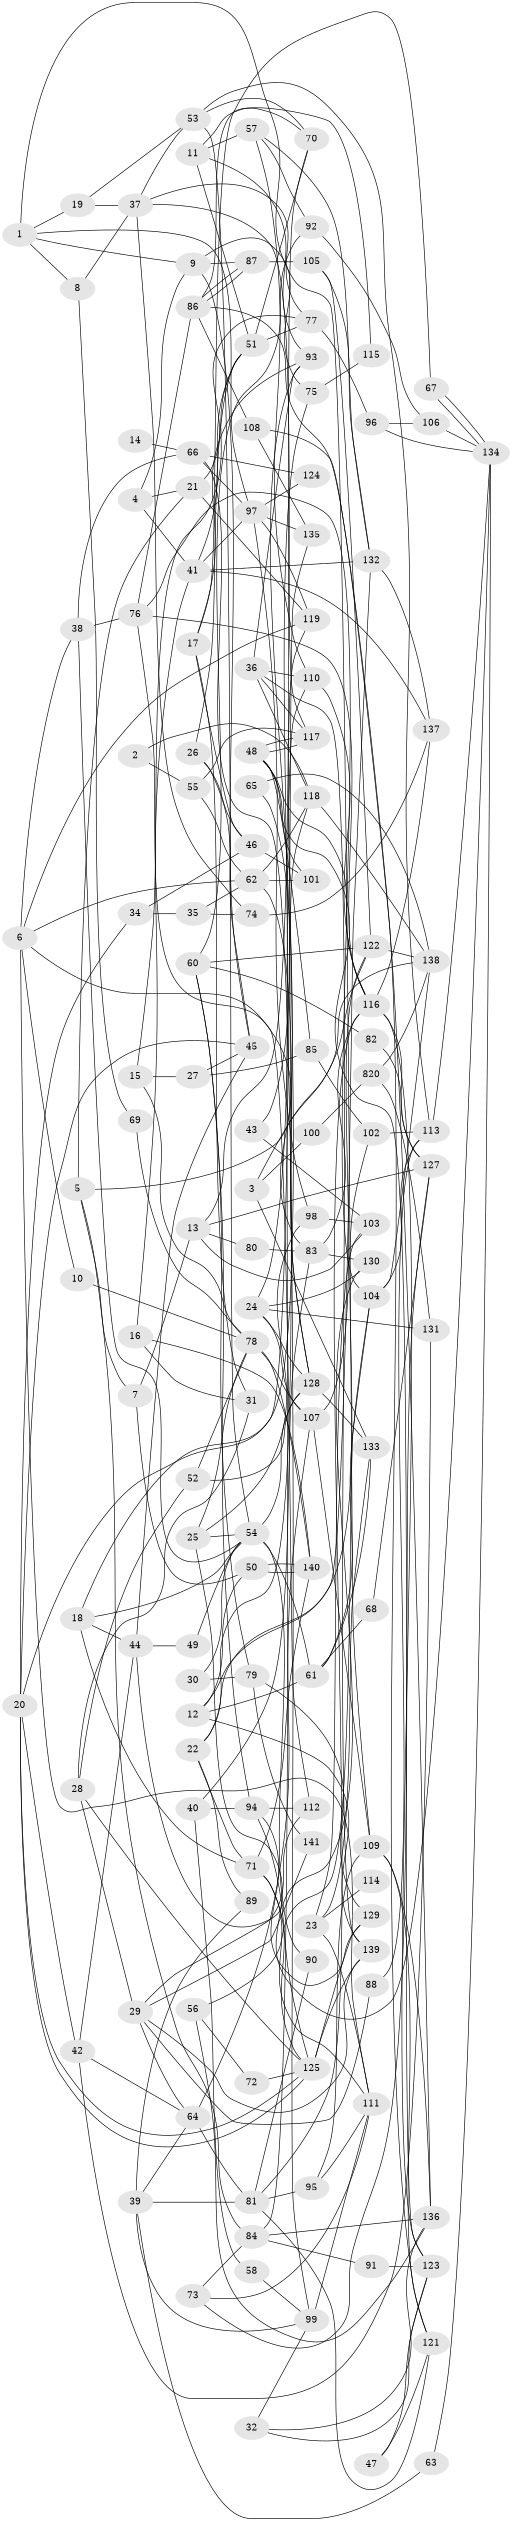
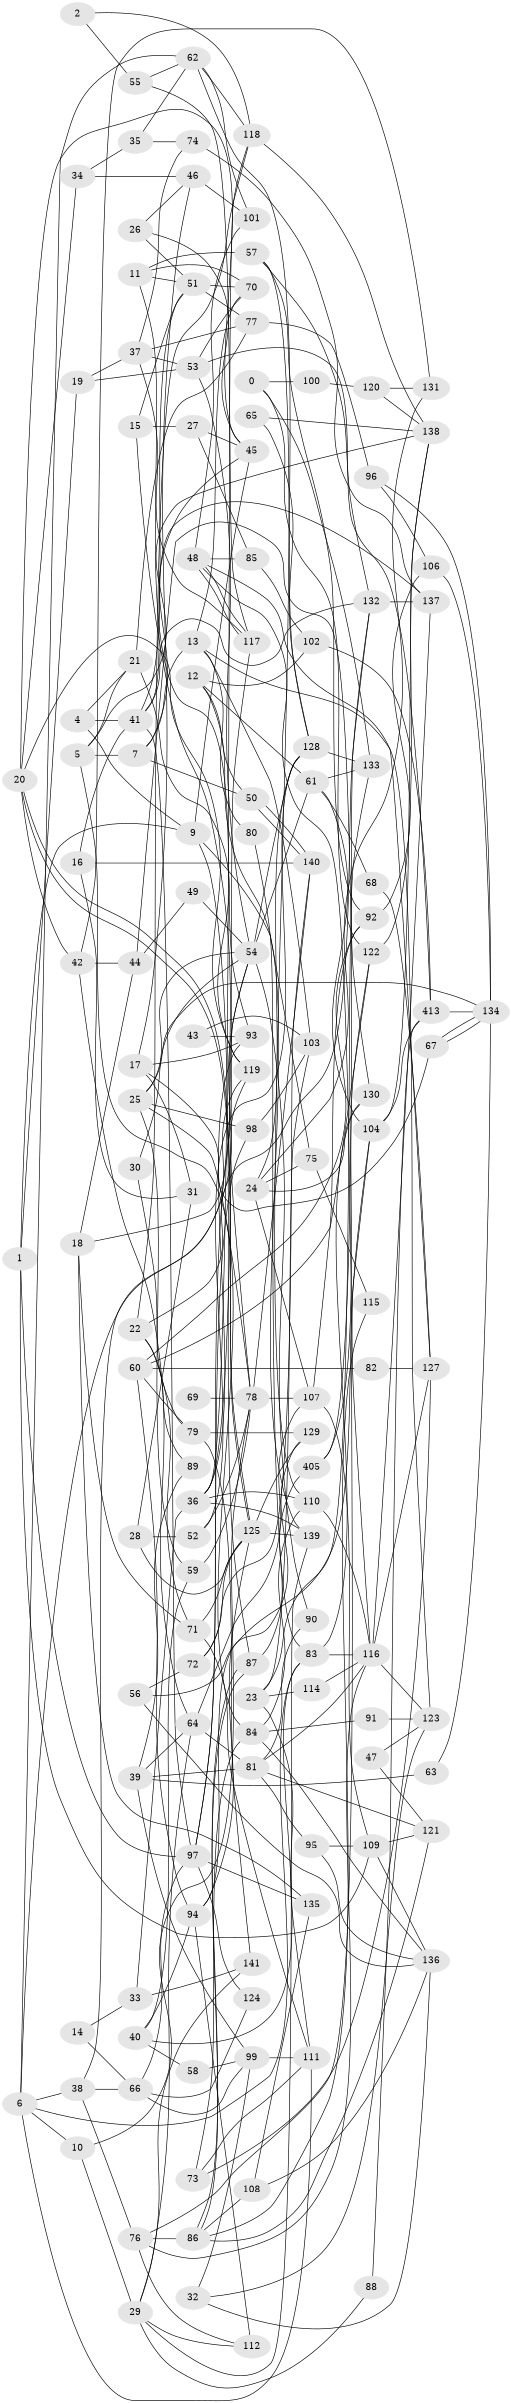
node "105": label "105" -> "405"
node "8": removed
node "820": label "820" -> "120"
node "113": label "113" -> "413"
edge "122" -- "107": now "92" -- "107"
node "3": label "3" -> "0"
edge "45" -- "44": now "45" -- "7"
node "59": added
edge "116" -- "114": added
edge "140" -- "71": now "140" -- "72"
edge "28" -- "29": now "10" -- "29"
node "33": added
edge "111" -- "95": now "136" -- "95"
